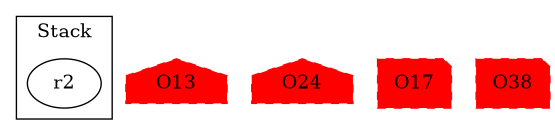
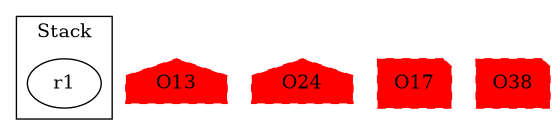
node "r2": label "r2" -> "r1"
